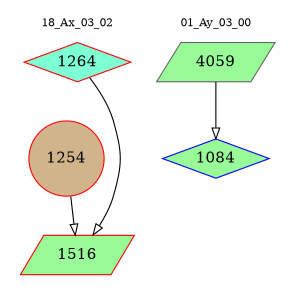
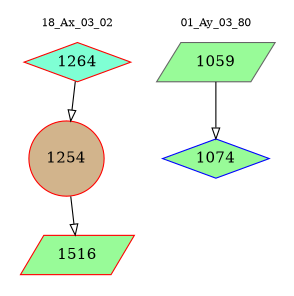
cluster "01_Ay_03_00": label "01_Ay_03_00" -> "01_Ay_03_80"
node "4059": label "4059" -> "1059"
edge "1264" -> "1516": now "1264" -> "1254"
node "1084": label "1084" -> "1074"
